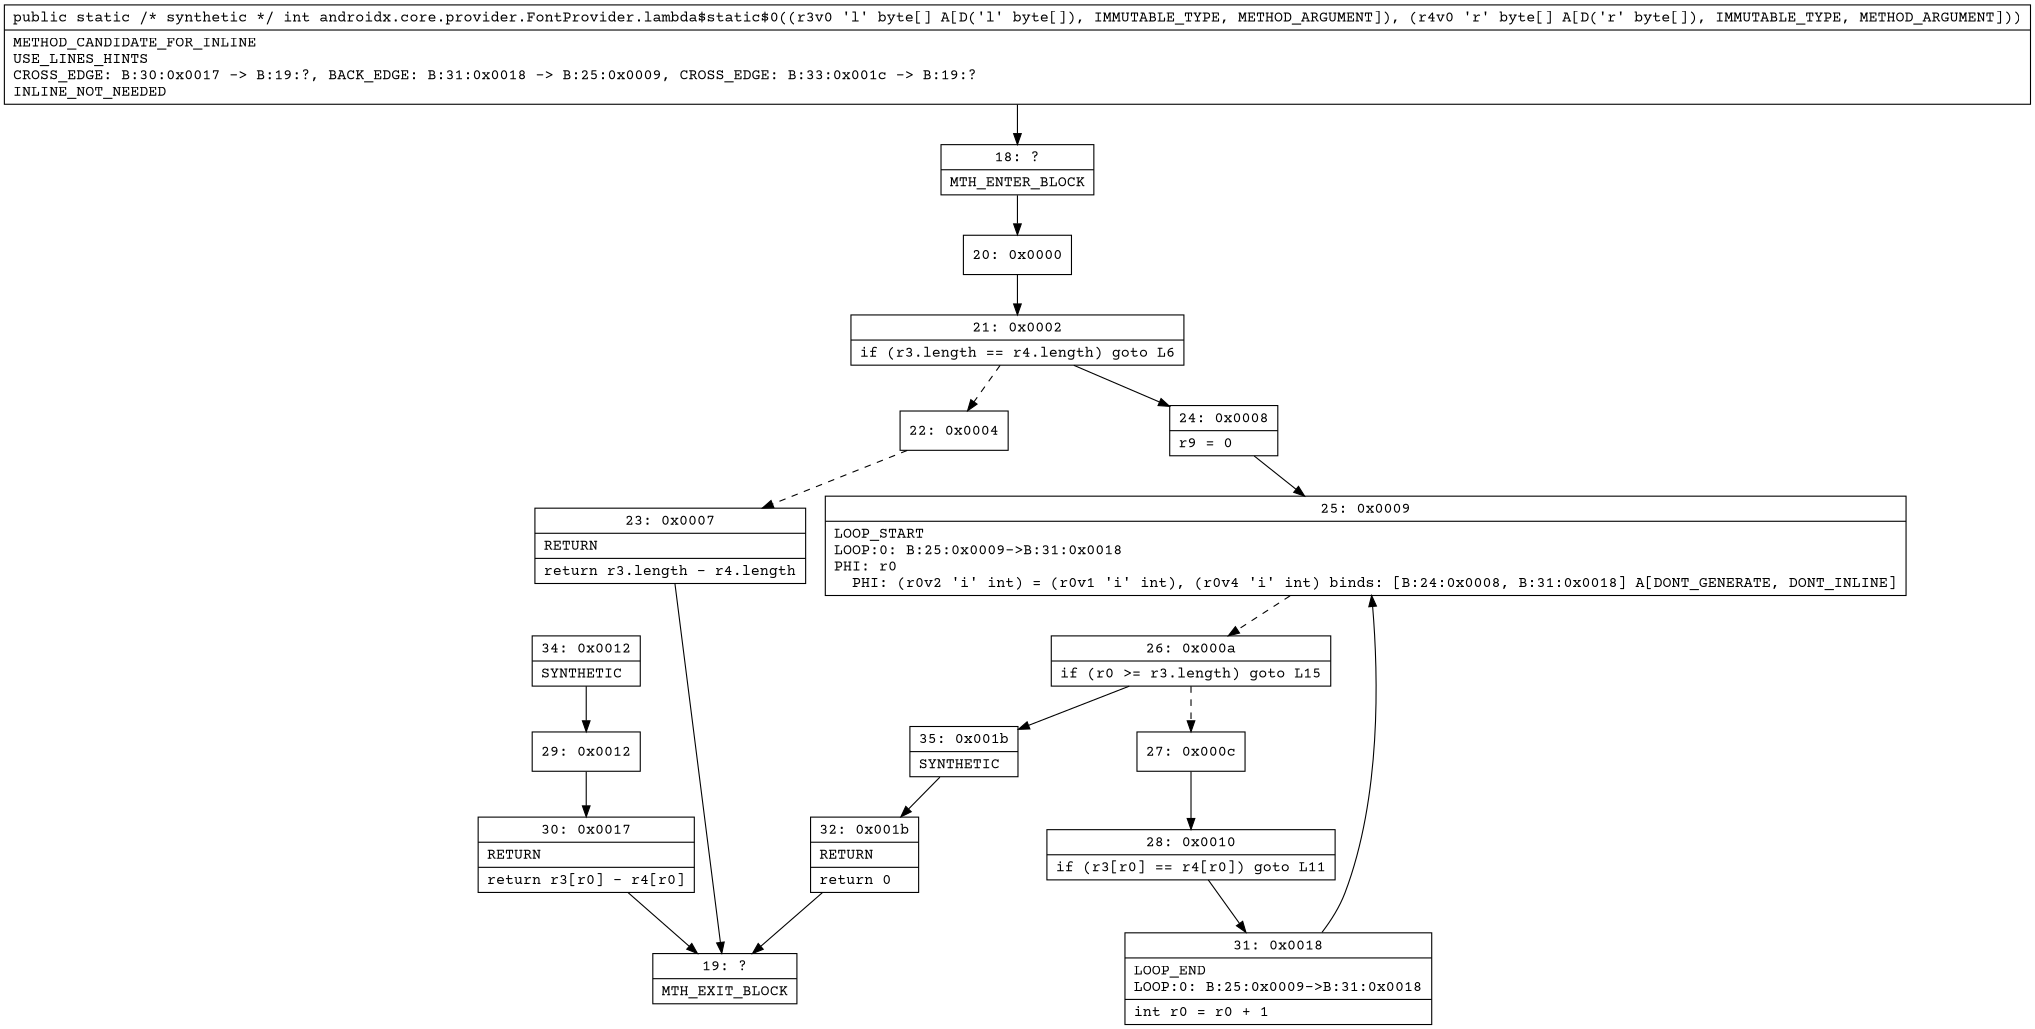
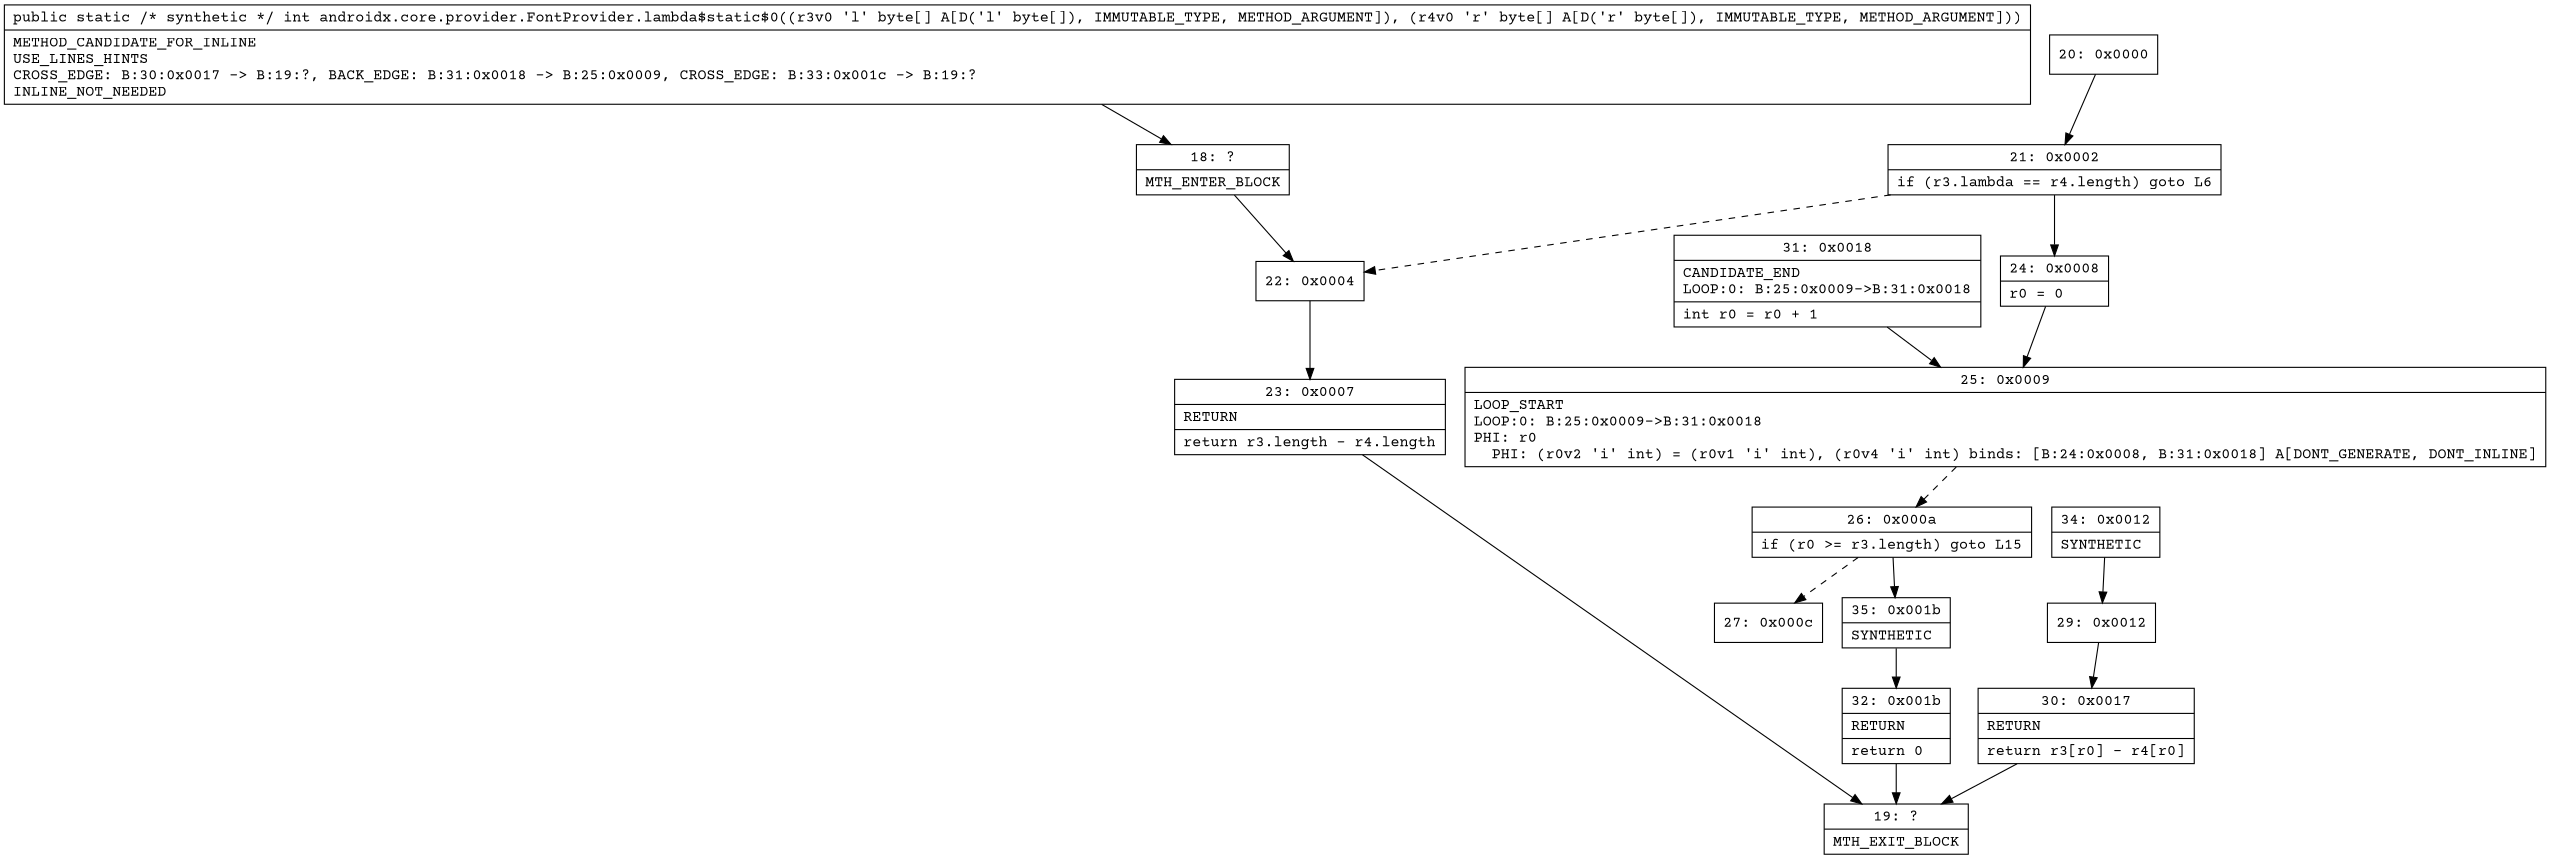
edge "18: ?" -> "20: 0x0000": now "18: ?" -> "22: 0x0004"
node "21: 0x0002": text "if (r3.length == r4.length) goto L6" -> "if (r3.lambda == r4.length) goto L6"
node "24: 0x0008": text "r9 = 0" -> "r0 = 0"
edge "22: 0x0004" -> "23: 0x0007": style dashed -> solid
node "28: 0x0010": removed
node "31: 0x0018": text "LOOP_END" -> "CANDIDATE_END"
